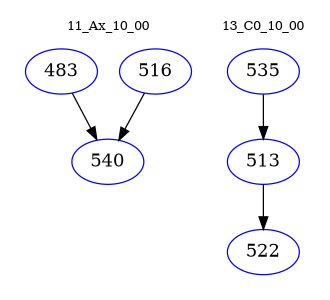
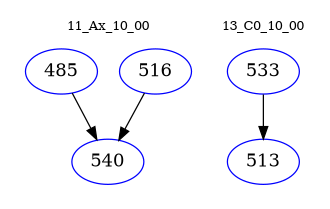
node "483": label "483" -> "485"
node "535": label "535" -> "533"
node "522": removed
